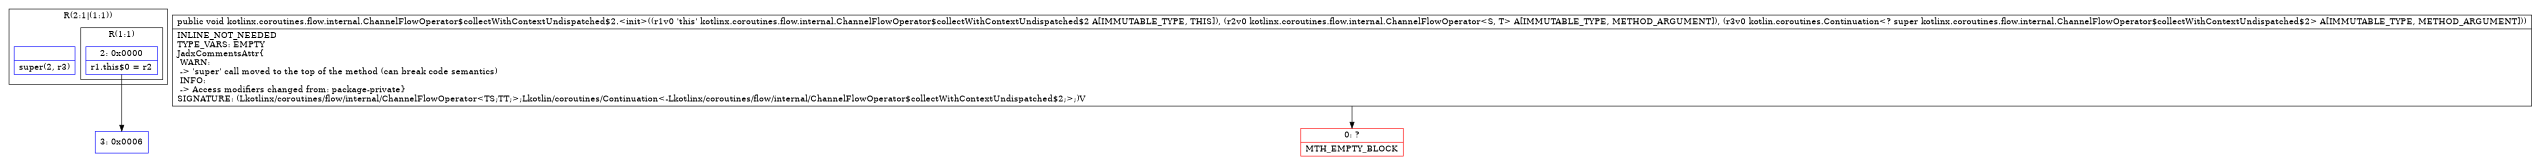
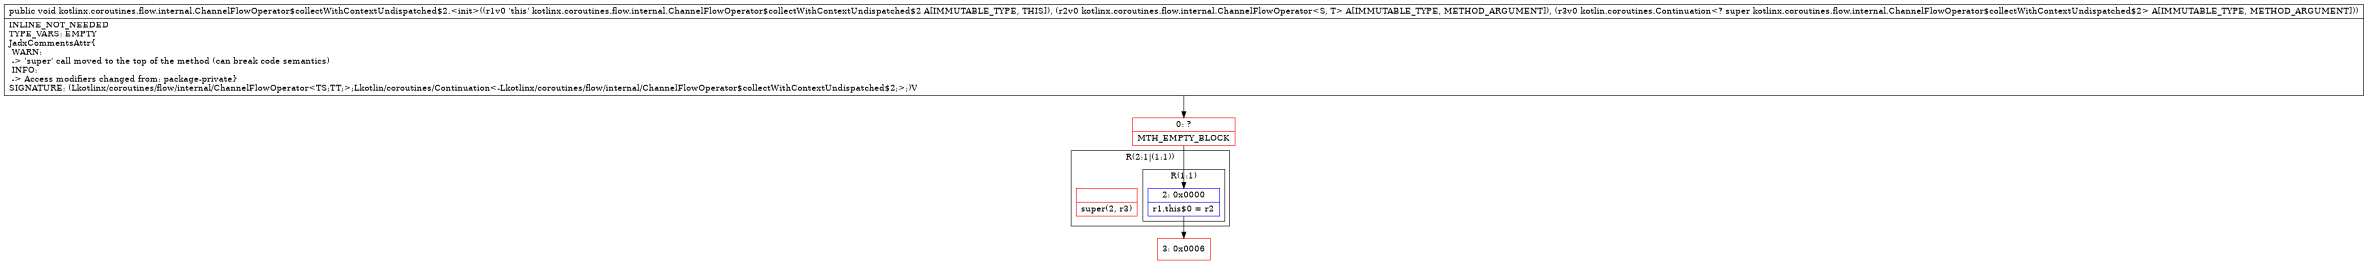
node "super(2, r3)": color blue -> red
node "3: 0x0006": color blue -> red
edge "0: ?" -> "2: 0x0000": added
